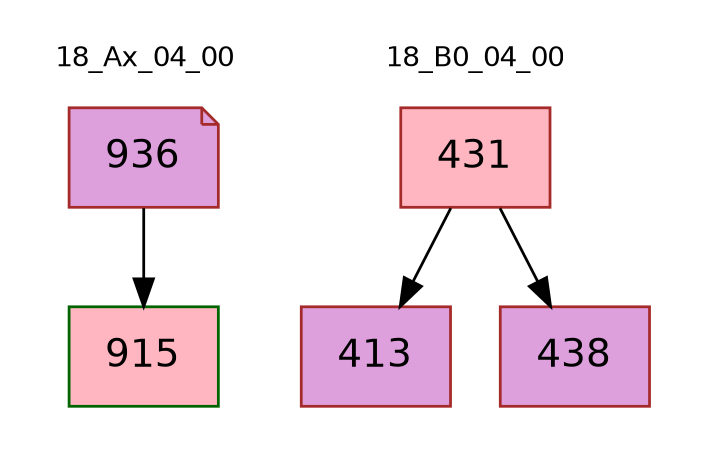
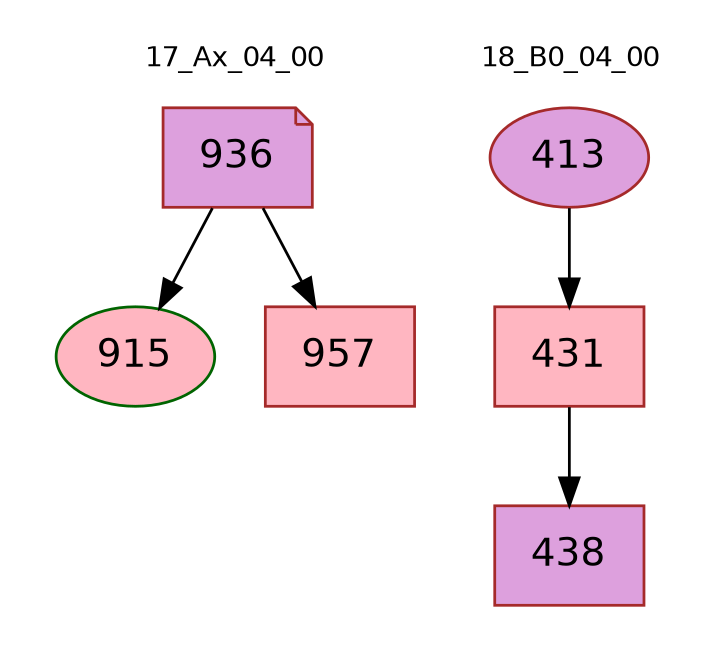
cluster "18_Ax_04_00": label "18_Ax_04_00" -> "17_Ax_04_00"
edge "431" -> "413": reversed
node "915": shape box -> ellipse
node "957": added
node "413": shape box -> ellipse
